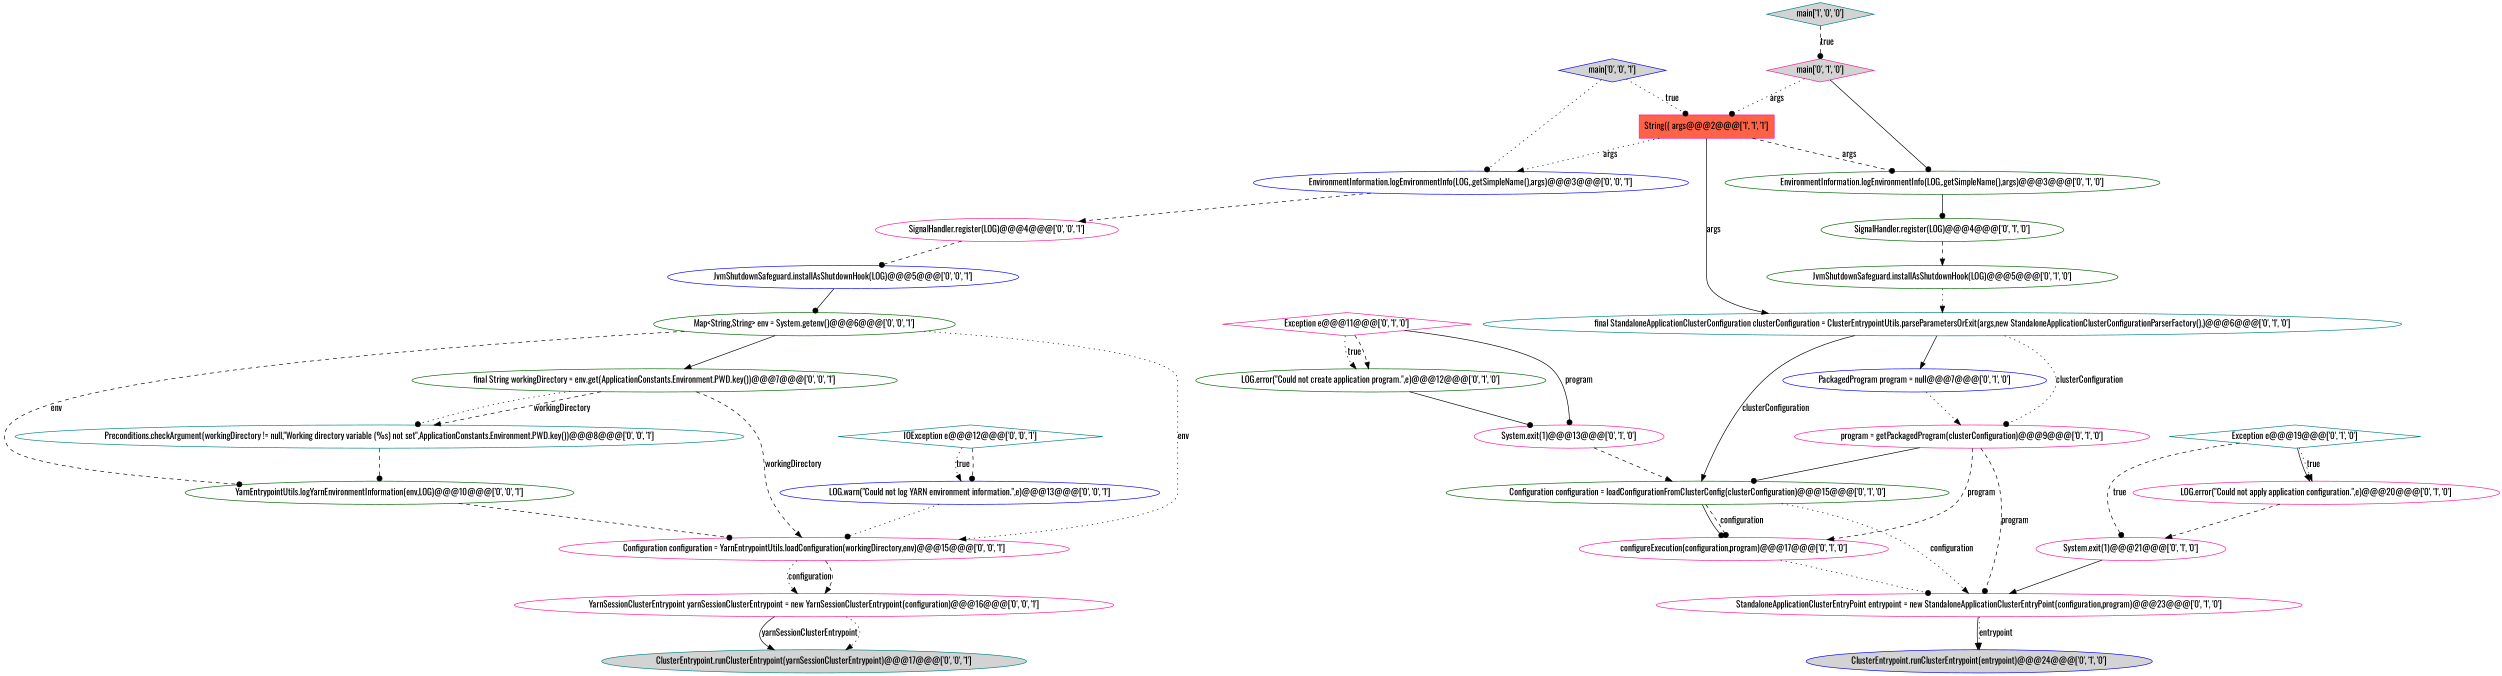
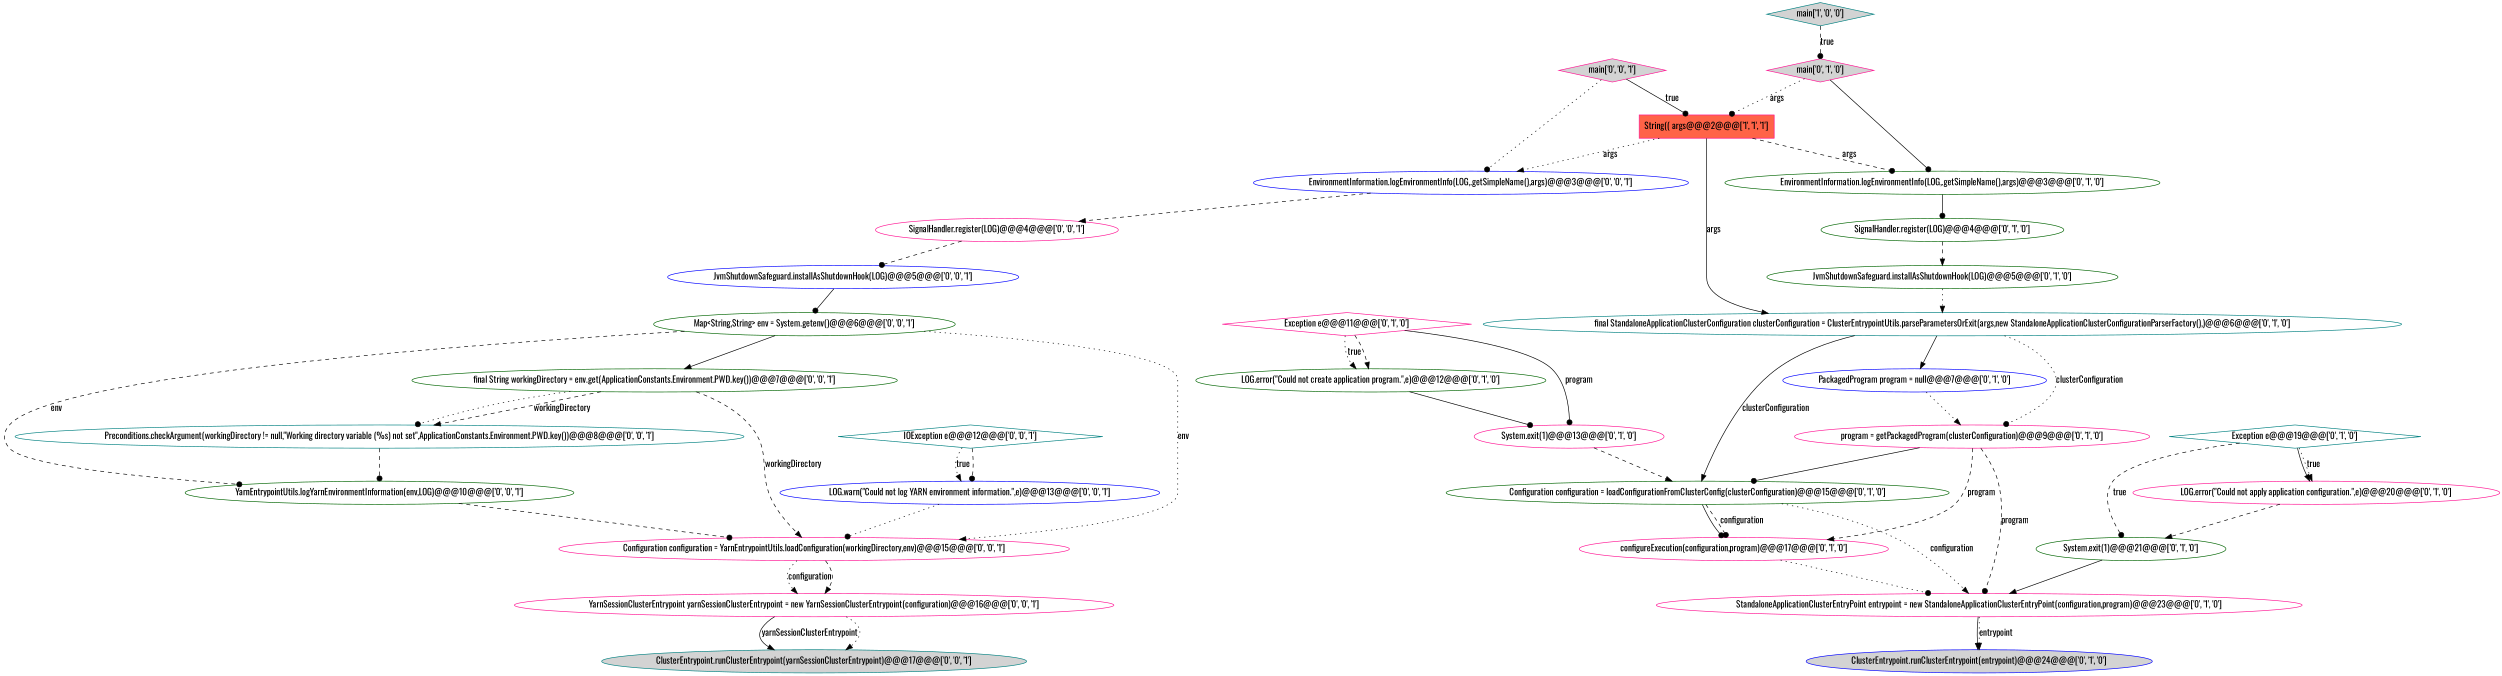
node "main['0', '0', '1']": color blue -> deeppink
edge "main['0', '0', '1']" -> "String(( args@@@2@@@['1', '1', '1']": style dotted -> solid
node "System.exit(1)@@@21@@@['0', '1', '0']": color deeppink -> darkgreen
